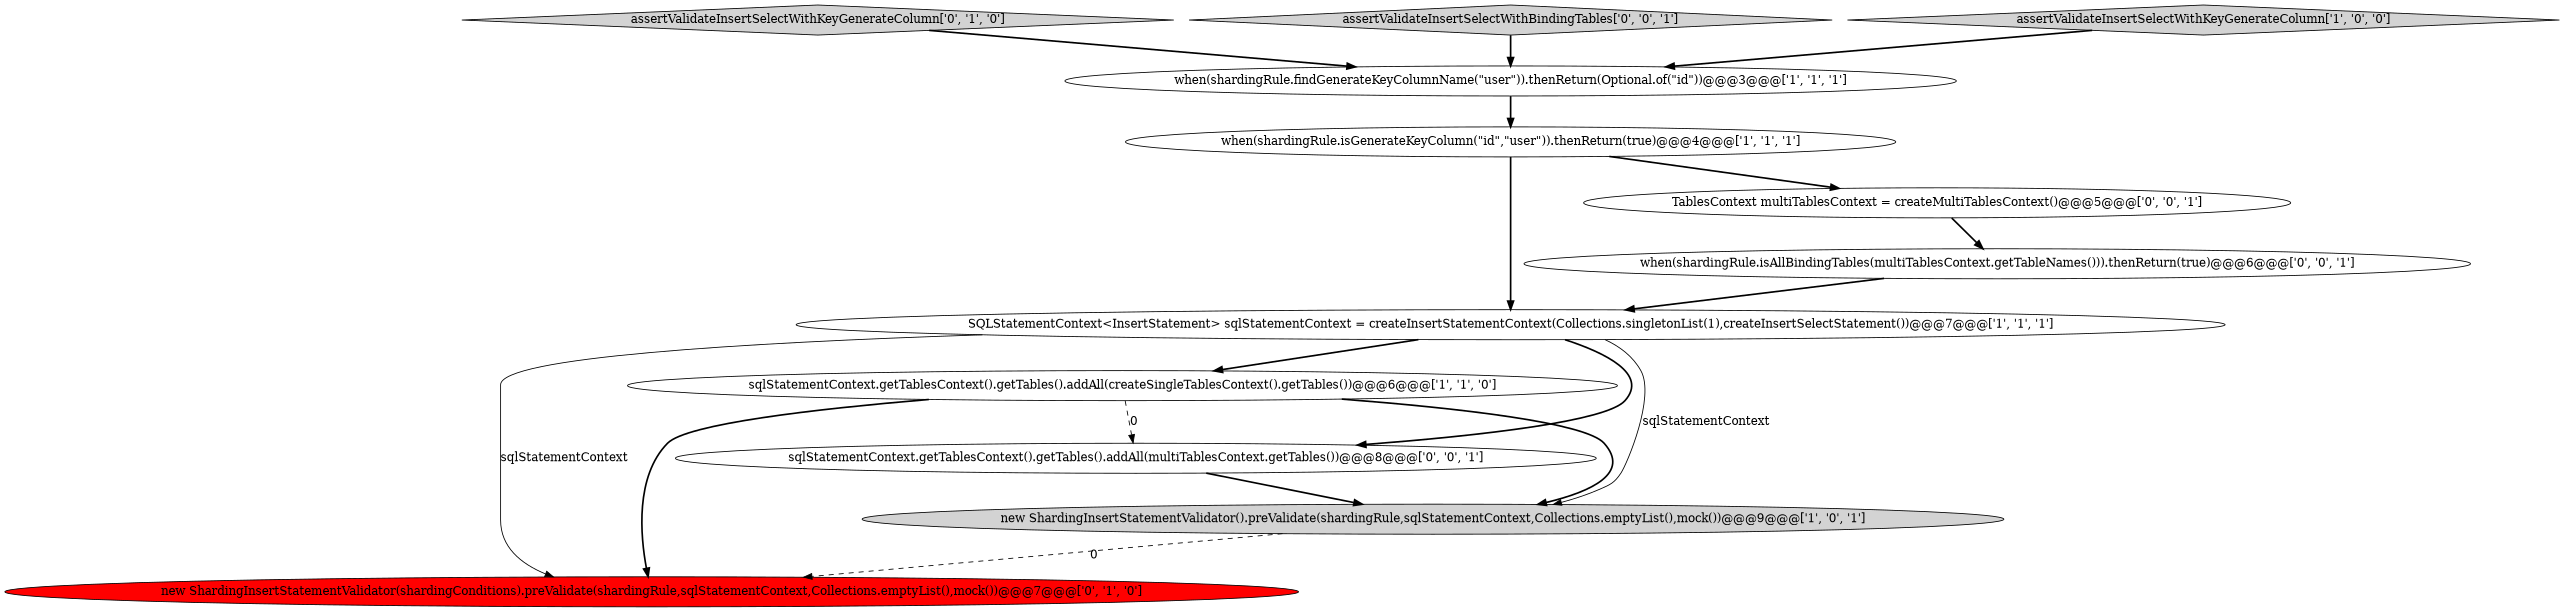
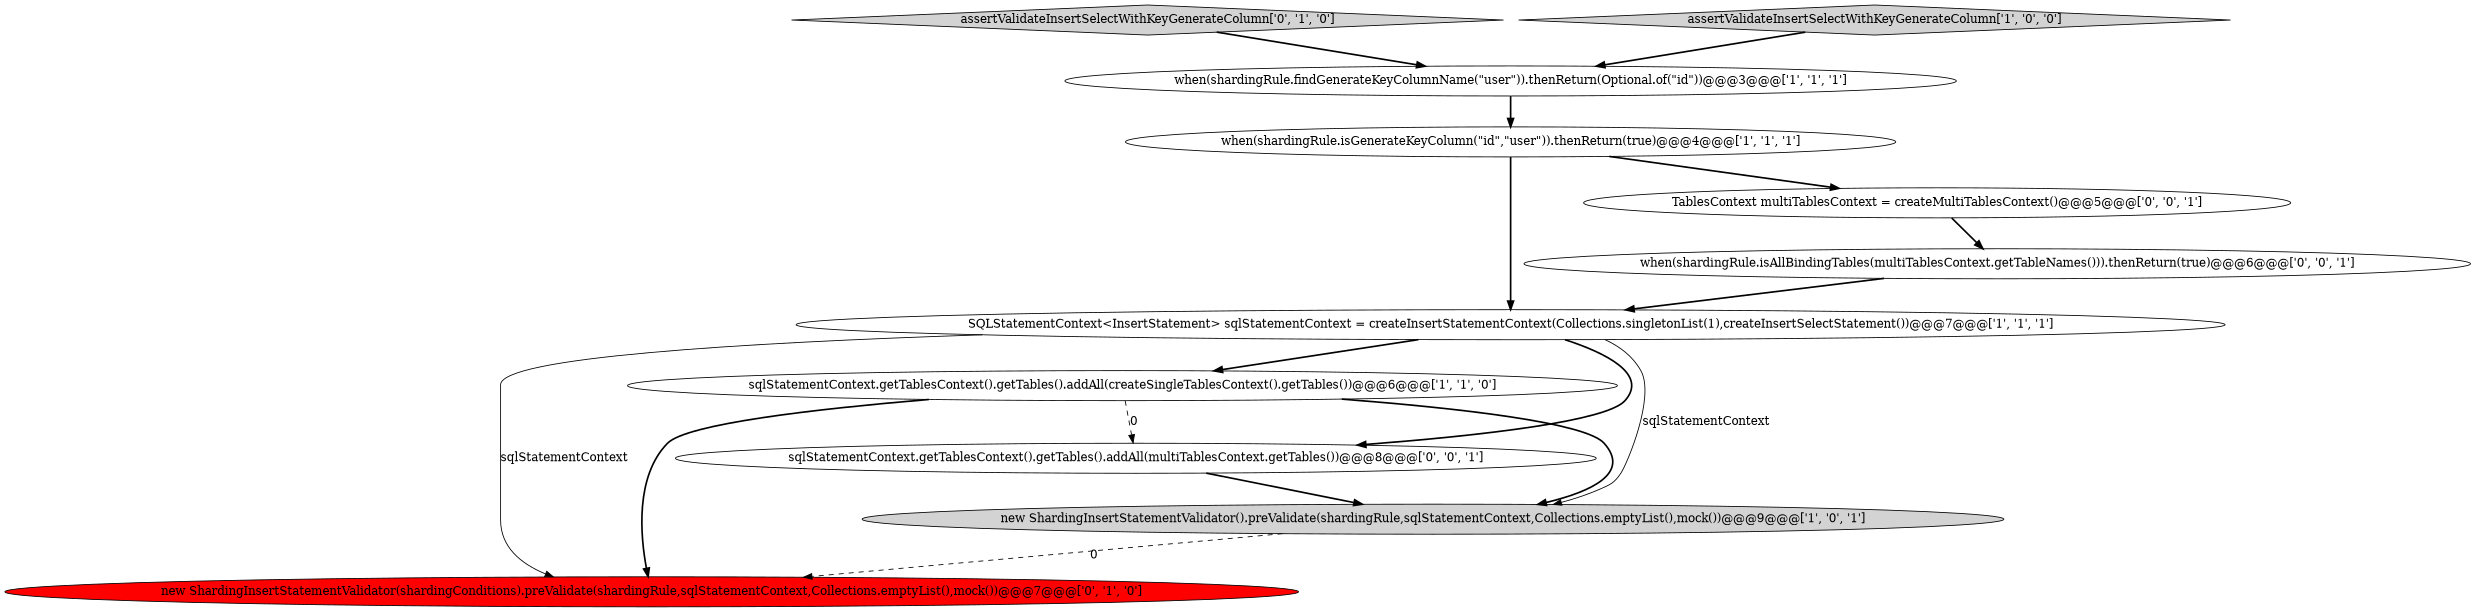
node "assertValidateInsertSelectWithBindingTables['0', '0', '1']": removed
